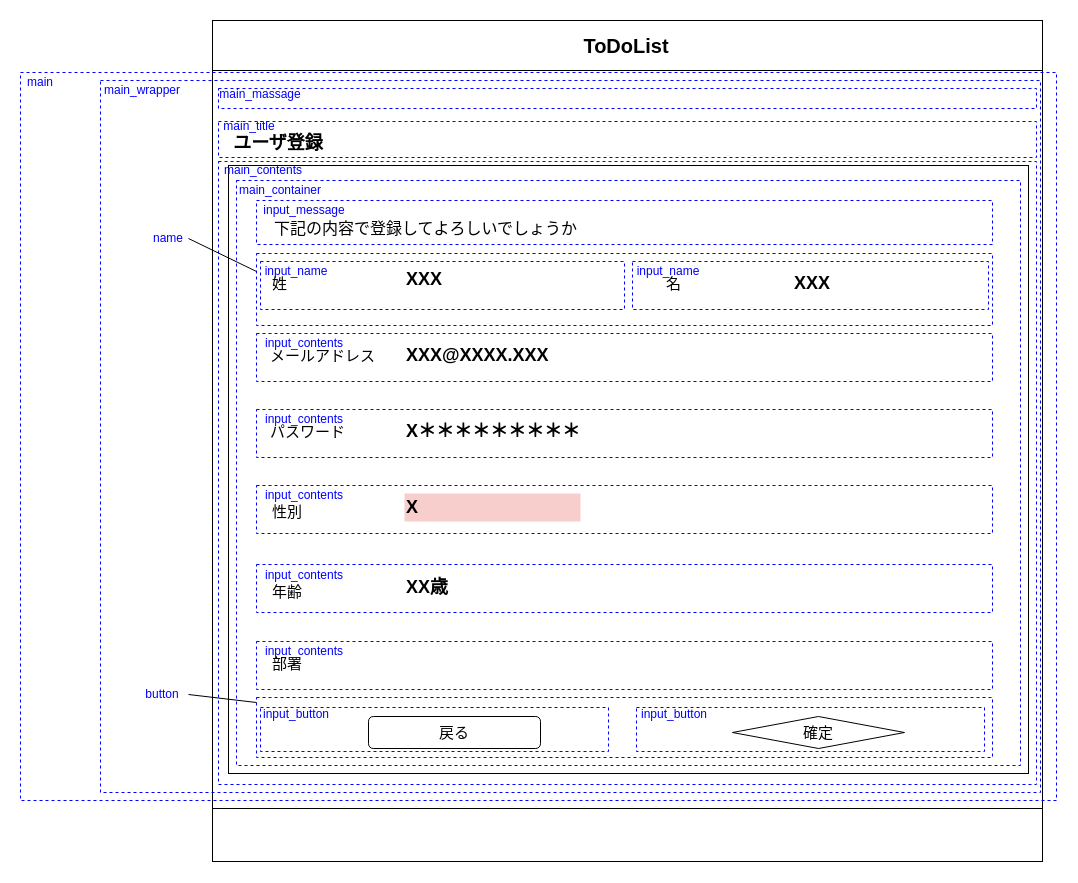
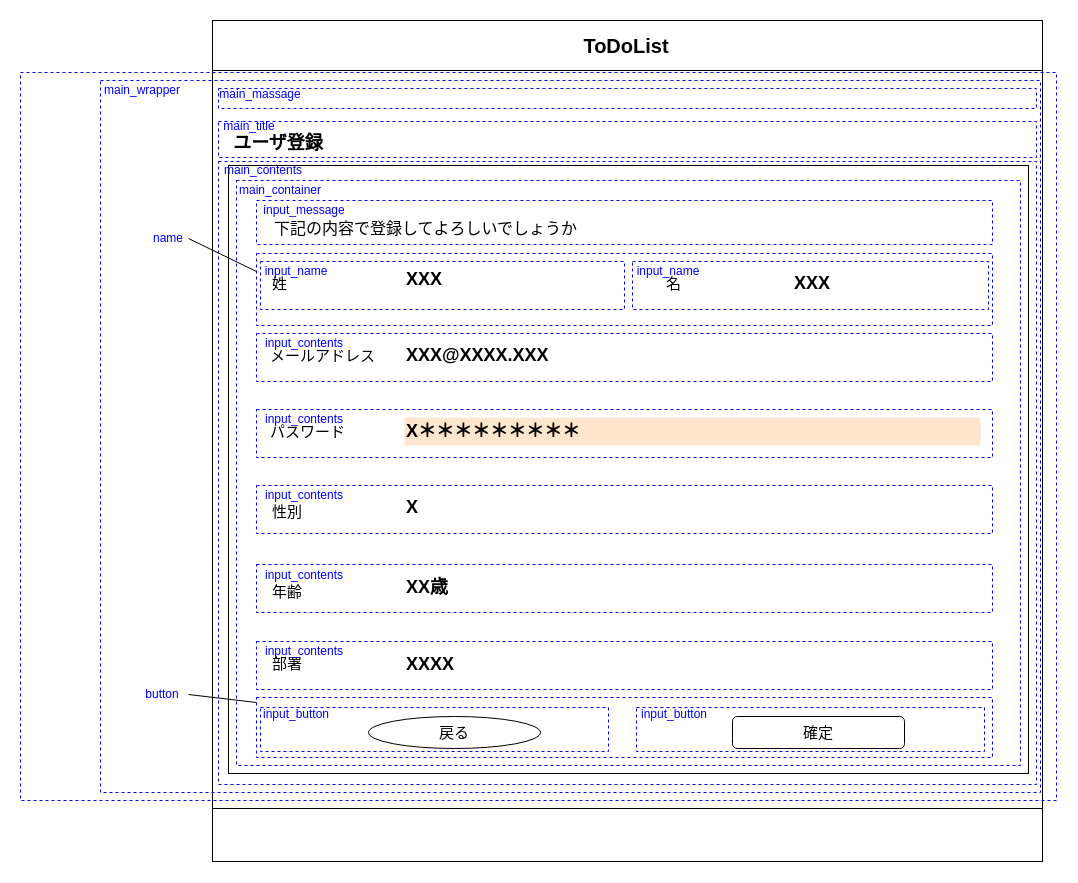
node "main": removed
node "X＊＊＊＊＊＊＊＊＊": fillcolor #ffffff -> #ffe6cc
node "X": fillcolor #f8cecc -> #ffffff
node "XXXX": added
node "戻る": shape rounded rectangle -> ellipse
node "確定": shape diamond -> rounded rectangle
